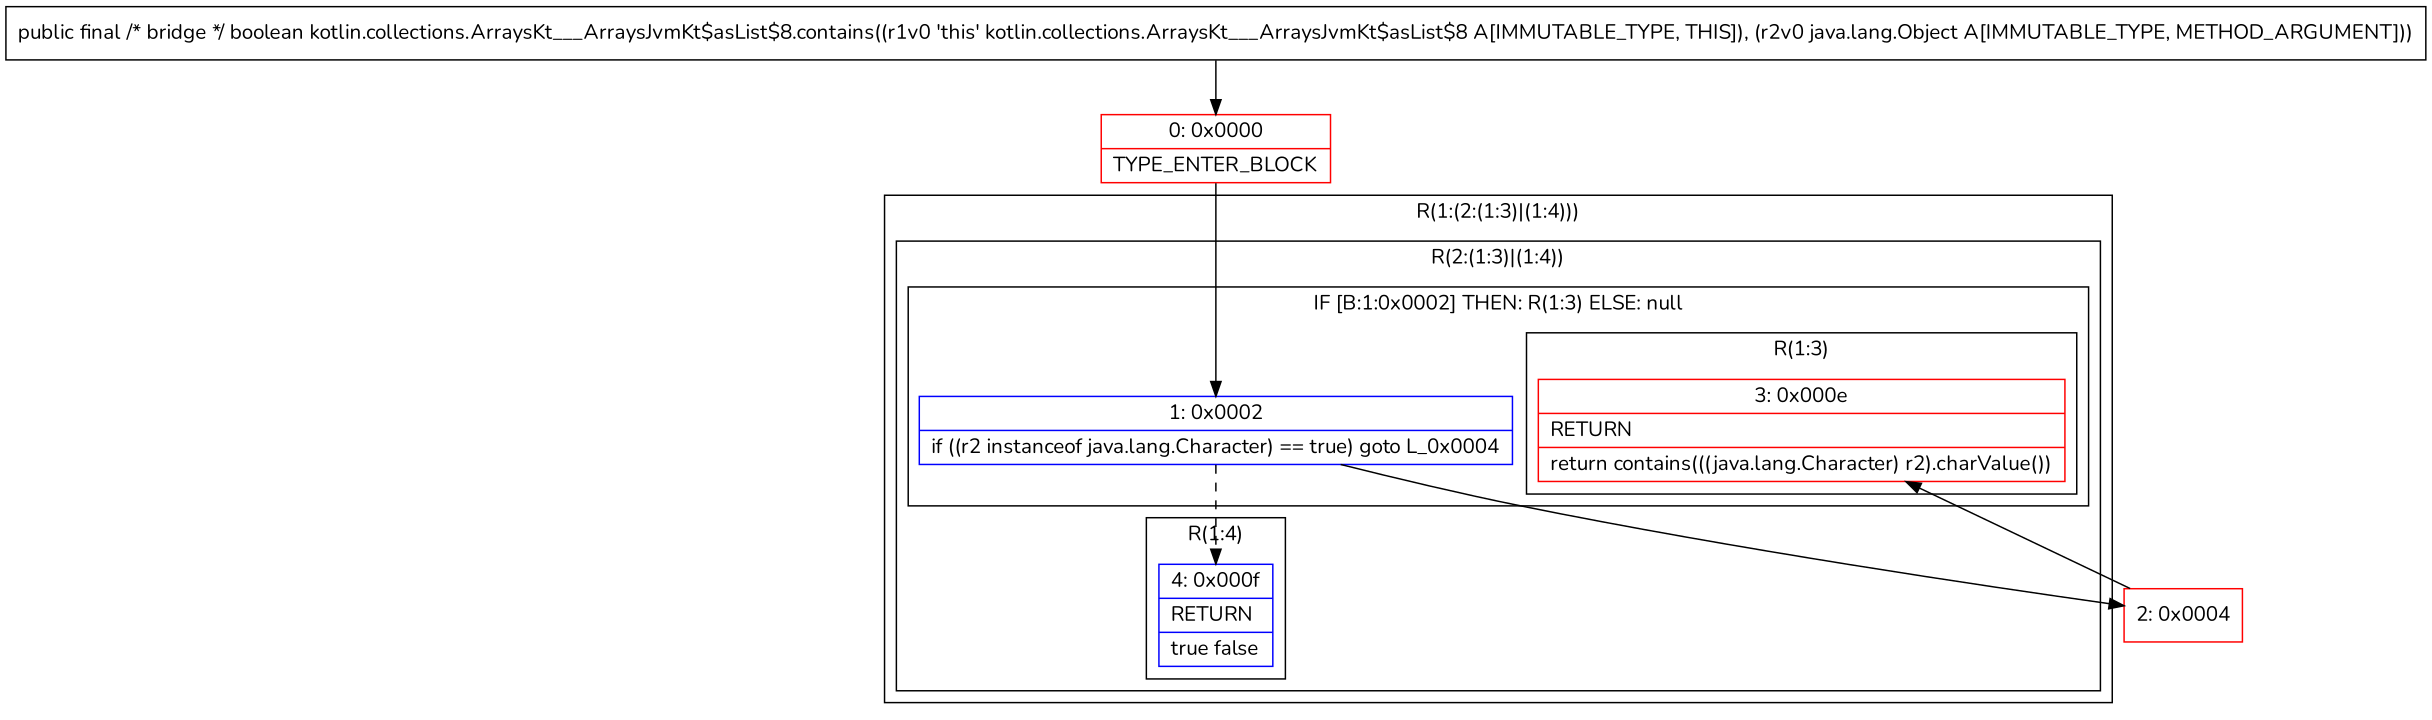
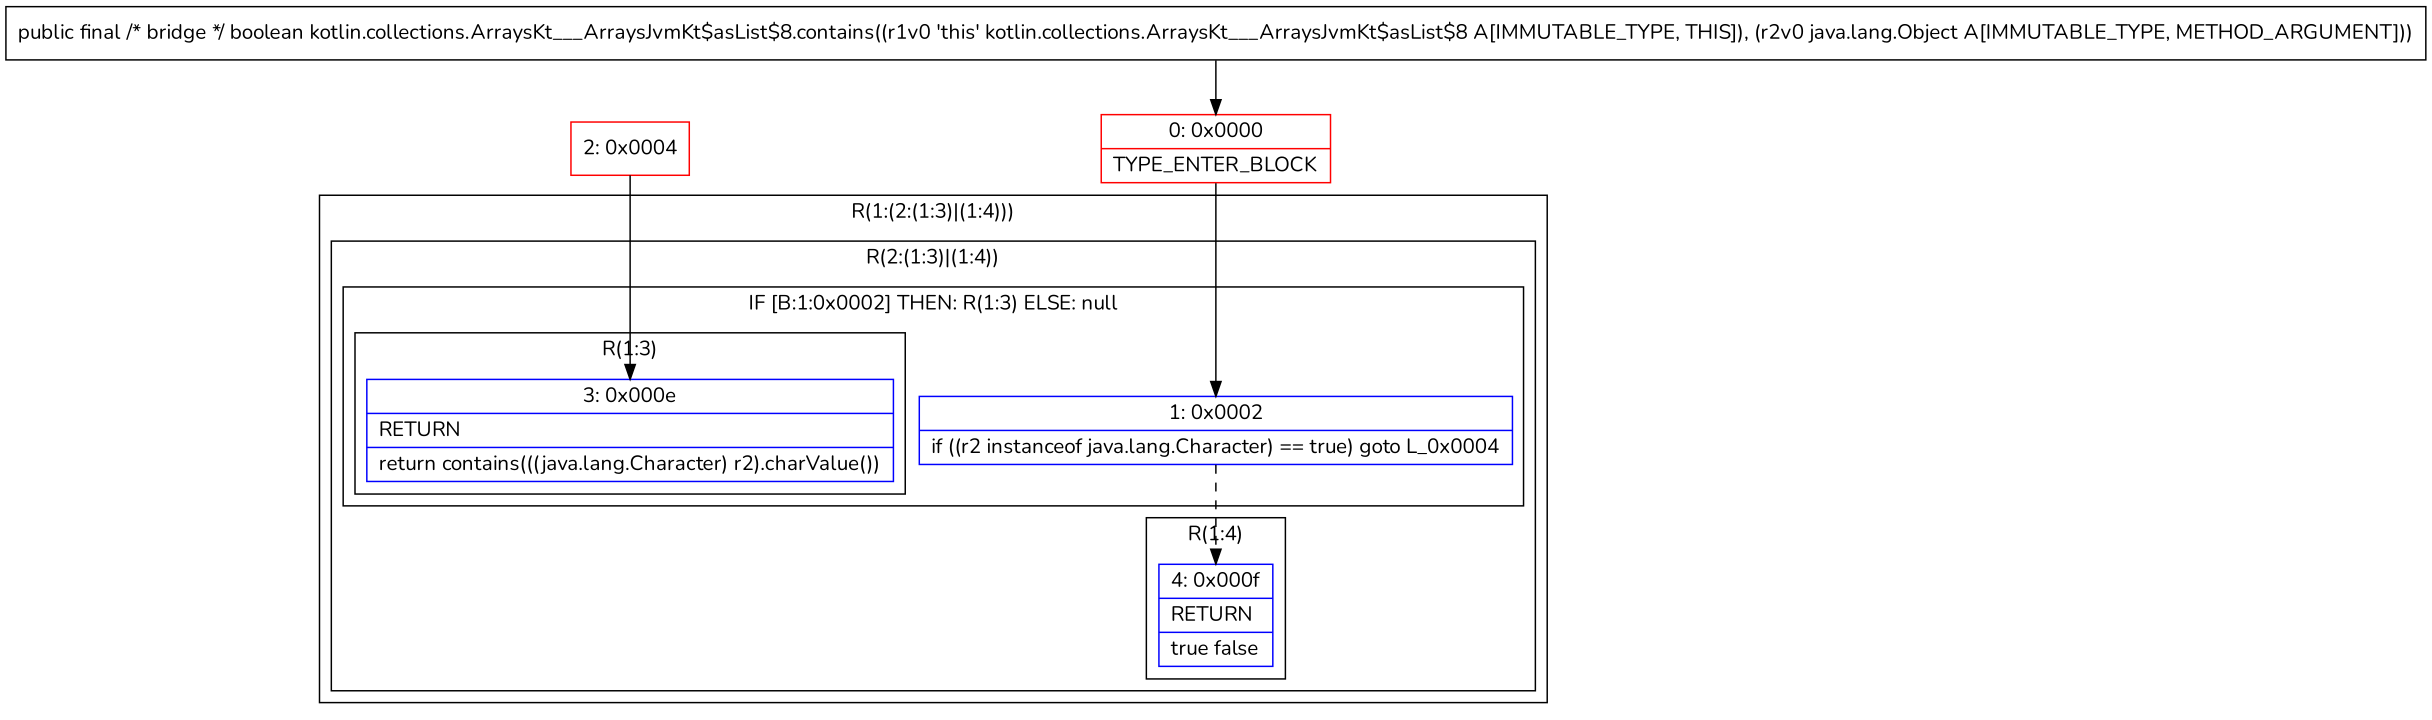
node "3: 0x000e": color red -> blue
edge "1: 0x0002" -> "2: 0x0004": removed
